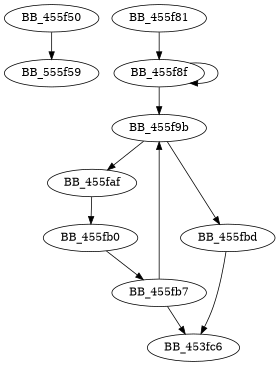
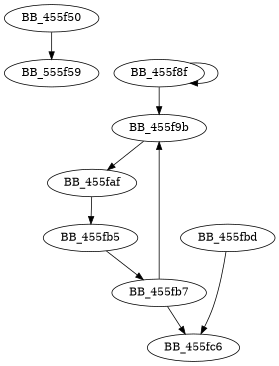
node "BB_455f81": removed
edge "BB_455f9b" -> "BB_455fbd": removed
node "BB_455fb0": label "BB_455fb0" -> "BB_455fb5"
node "BB_453fc6": label "BB_453fc6" -> "BB_455fc6"
